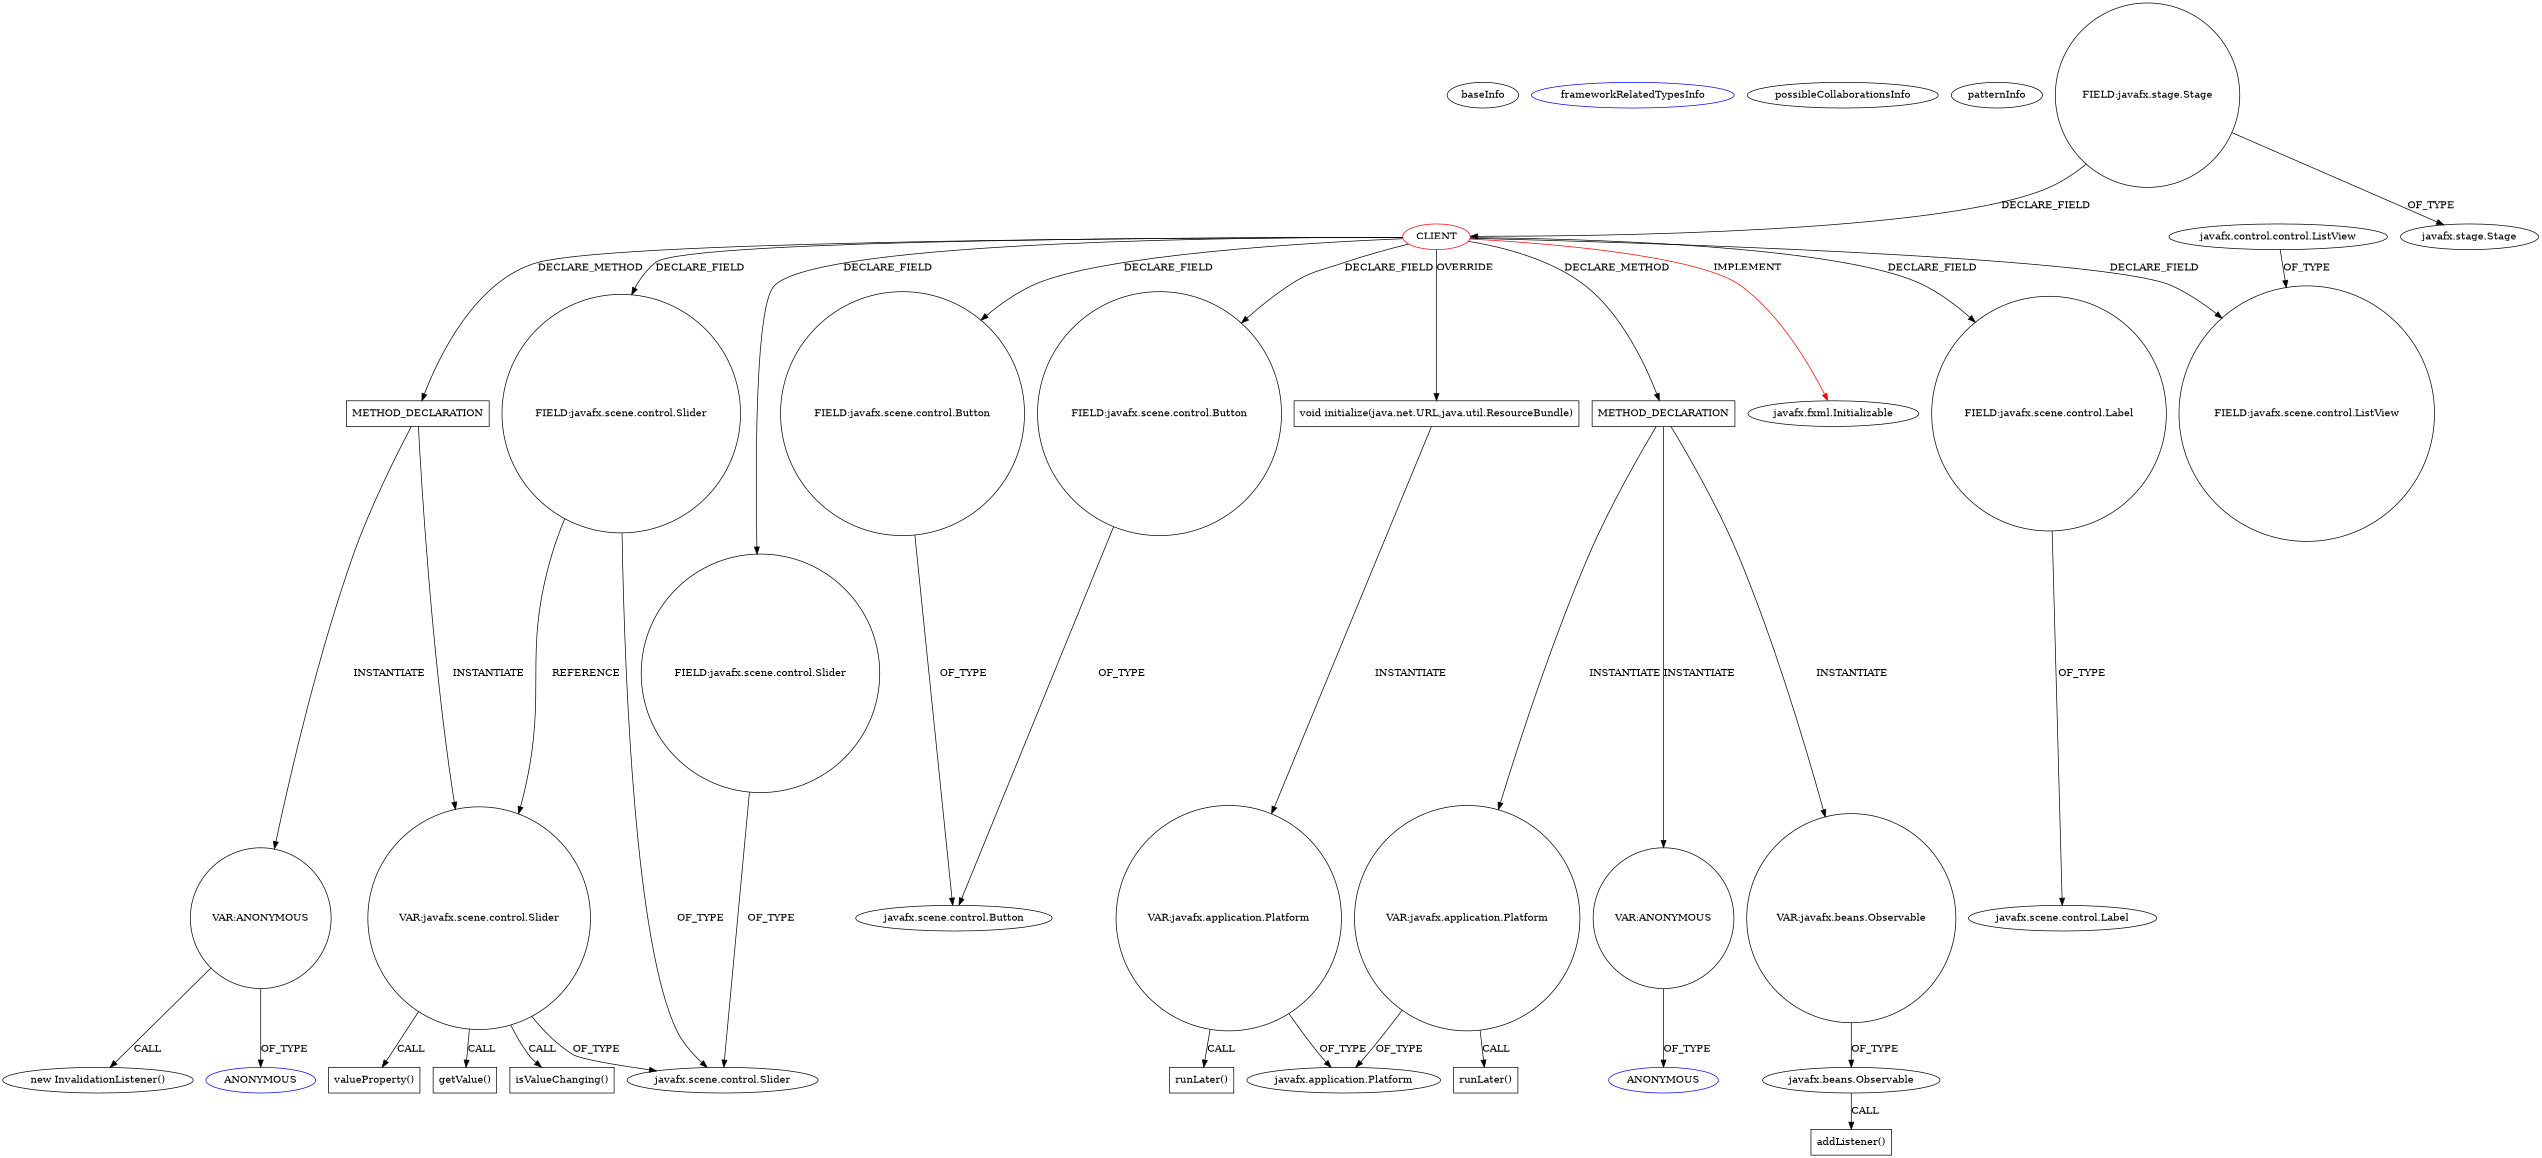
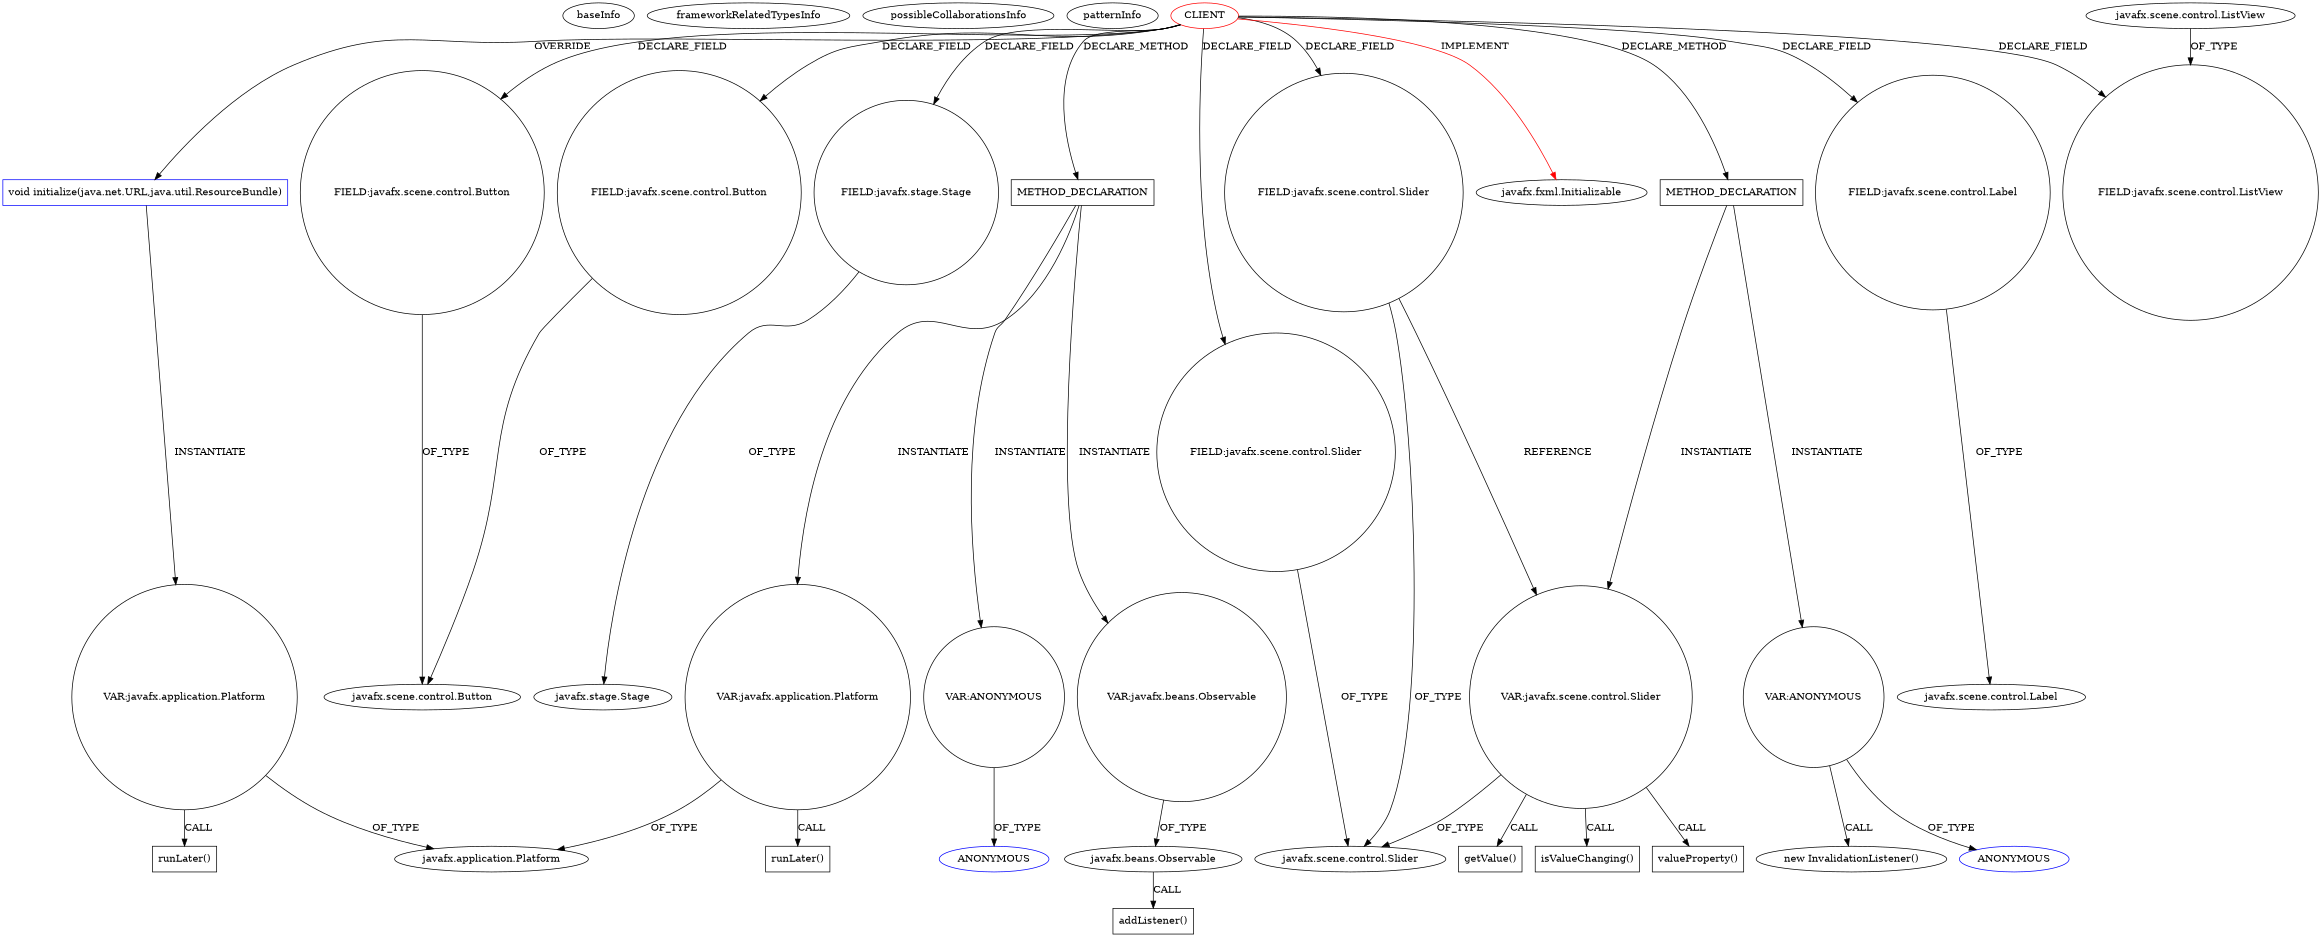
node "frameworkRelatedTypesInfo": color blue -> black
edge "FIELD:javafx.stage.Stage" -> "CLIENT": reversed
node "javafx.control.control.ListView": label "javafx.control.control.ListView" -> "javafx.scene.control.ListView"
node "void initialize(java.net.URL,java.util.ResourceBundle)": color black -> blue
